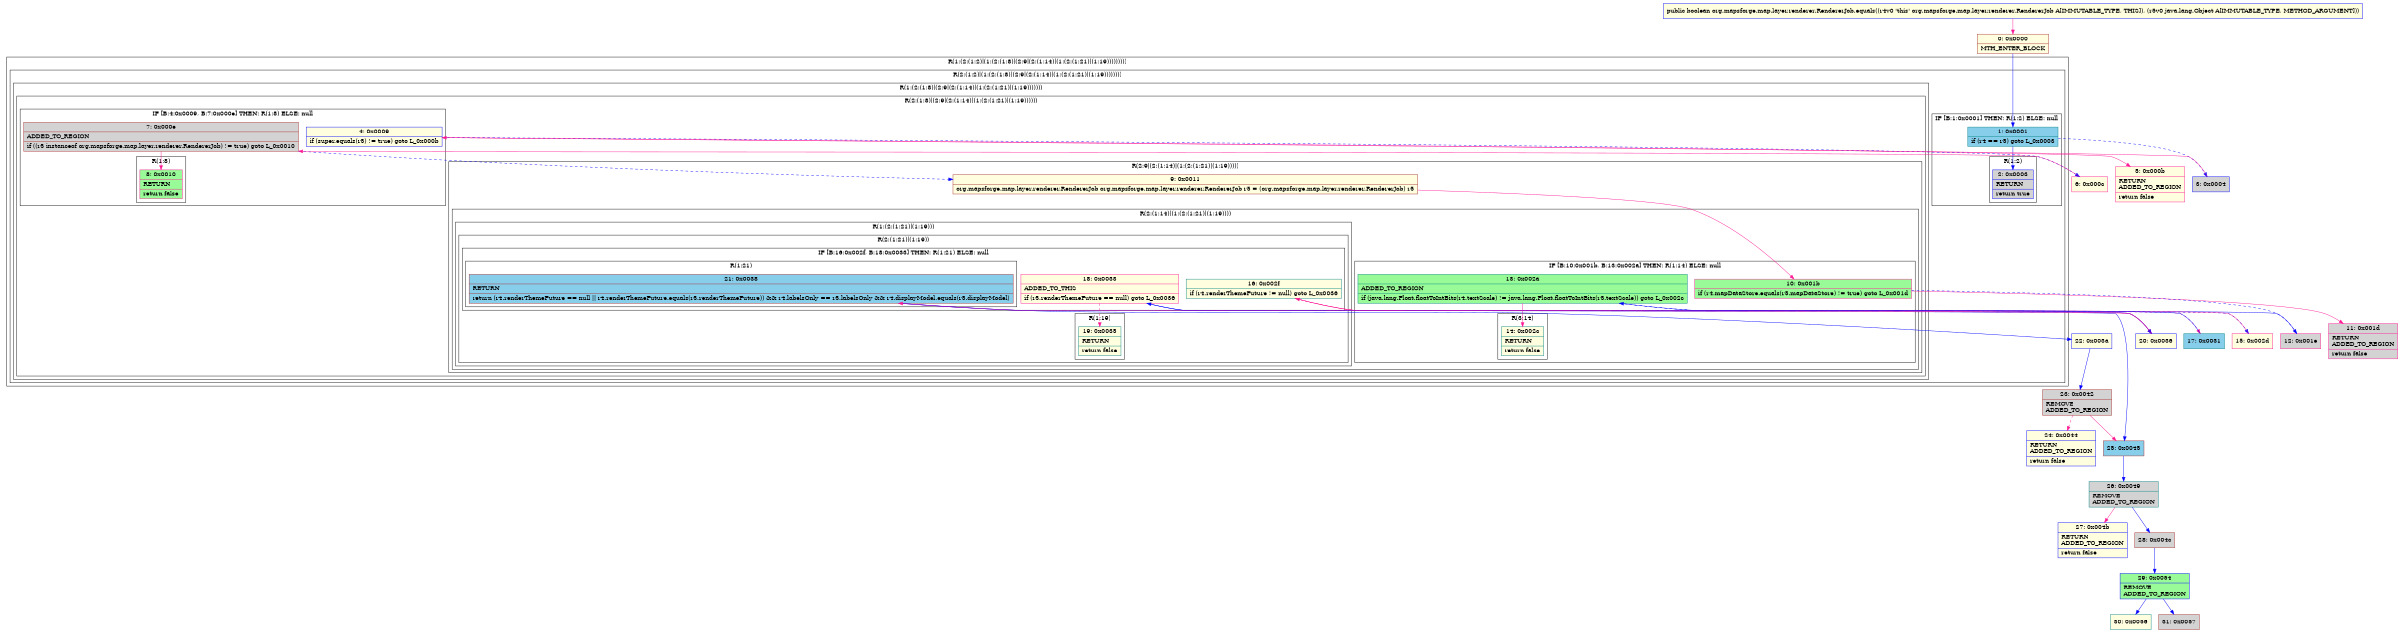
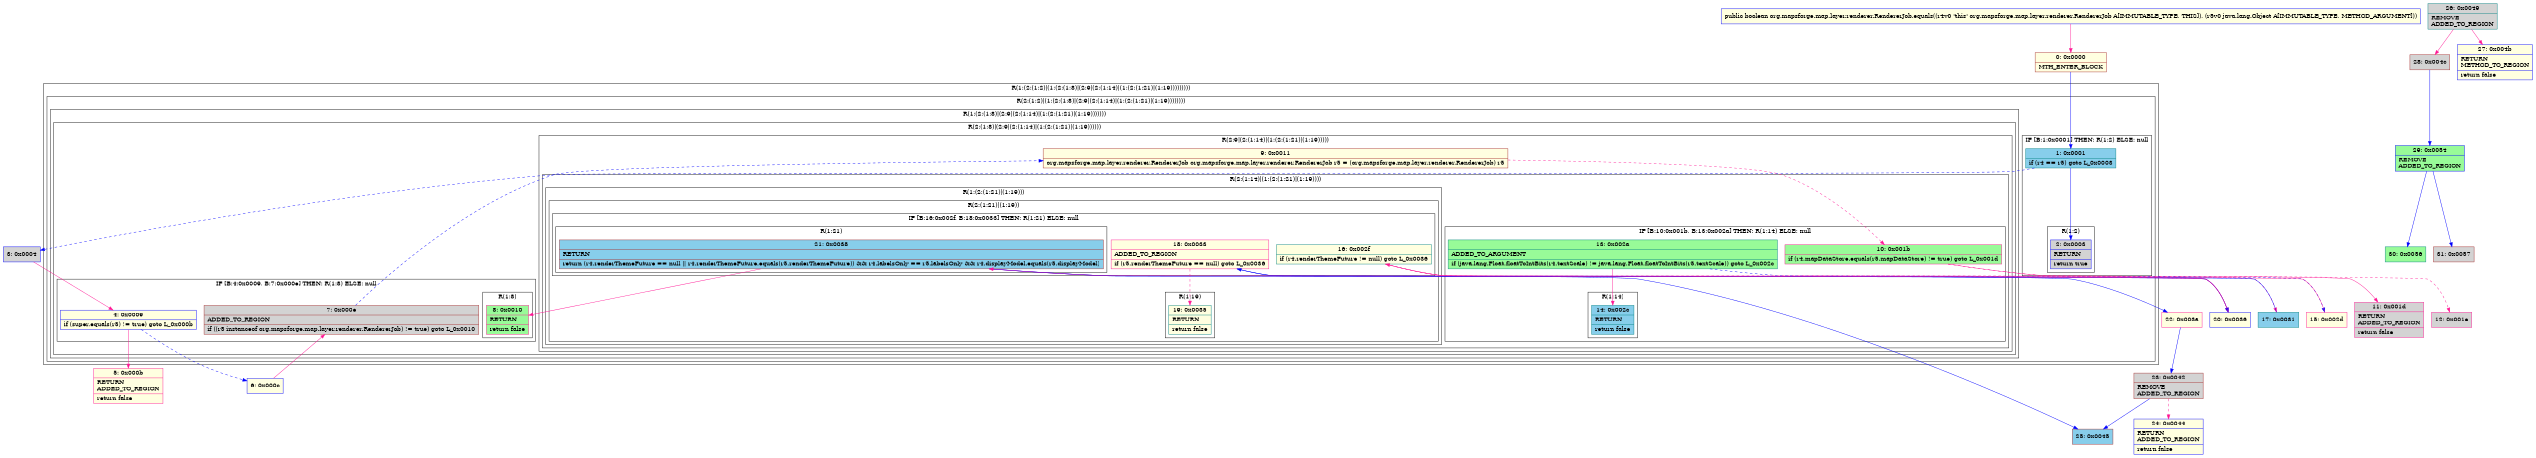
edge "7: 0x000e" -> "8: 0x0010": now "21: 0x0038" -> "8: 0x0010"
node "6: 0x000c": color deeppink -> blue
edge "9: 0x0011" -> "10: 0x001b": style solid -> dashed
node "18: 0x0033": text "ADDED_TO_THIS" -> "ADDED_TO_REGION"
node "13: 0x002a": text "ADDED_TO_REGION" -> "ADDED_TO_ARGUMENT"
edge "10: 0x001b" -> "12: 0x001e": color blue -> deeppink
edge "12: 0x001e" -> "13: 0x002a": removed
cluster "R(3:14)": label "R(3:14)" -> "R(1:14)"
node "14: 0x002c": fillcolor lightyellow -> skyblue
node "22: 0x003a": color blue -> deeppink
edge "23: 0x0042" -> "25: 0x0045": color deeppink -> blue
edge "25: 0x0045" -> "26: 0x0049": removed
edge "26: 0x0049" -> "28: 0x004c": color blue -> deeppink
node "27: 0x004b": text "ADDED_TO_REGION" -> "METHOD_TO_REGION"
node "30: 0x0056": fillcolor lightyellow -> palegreen
